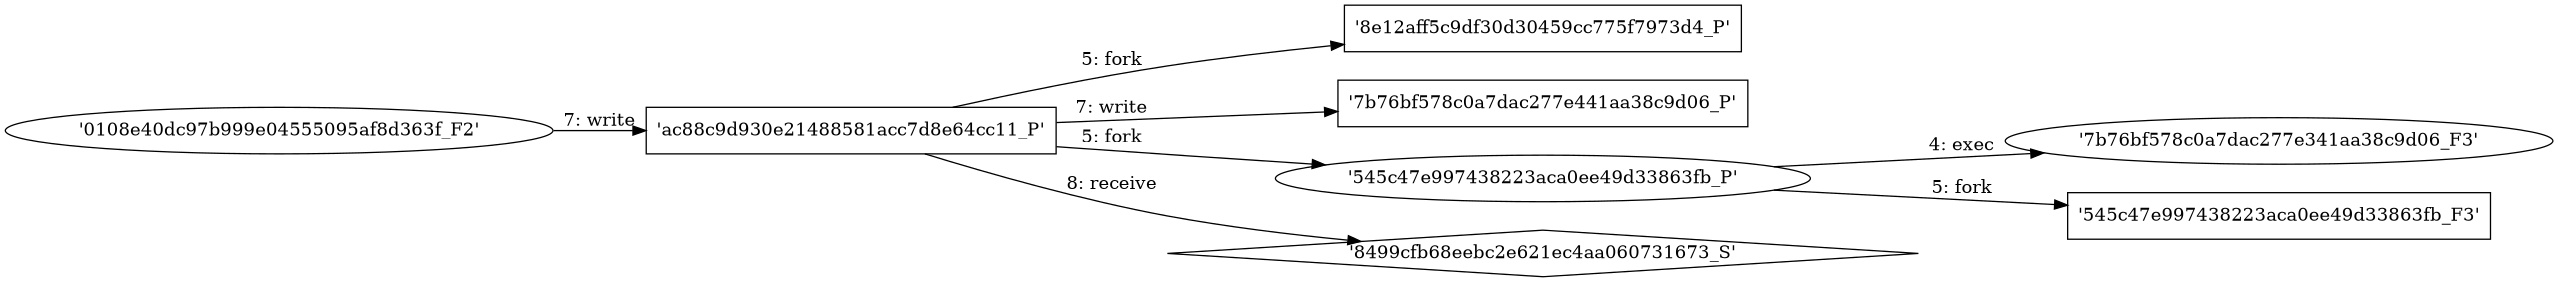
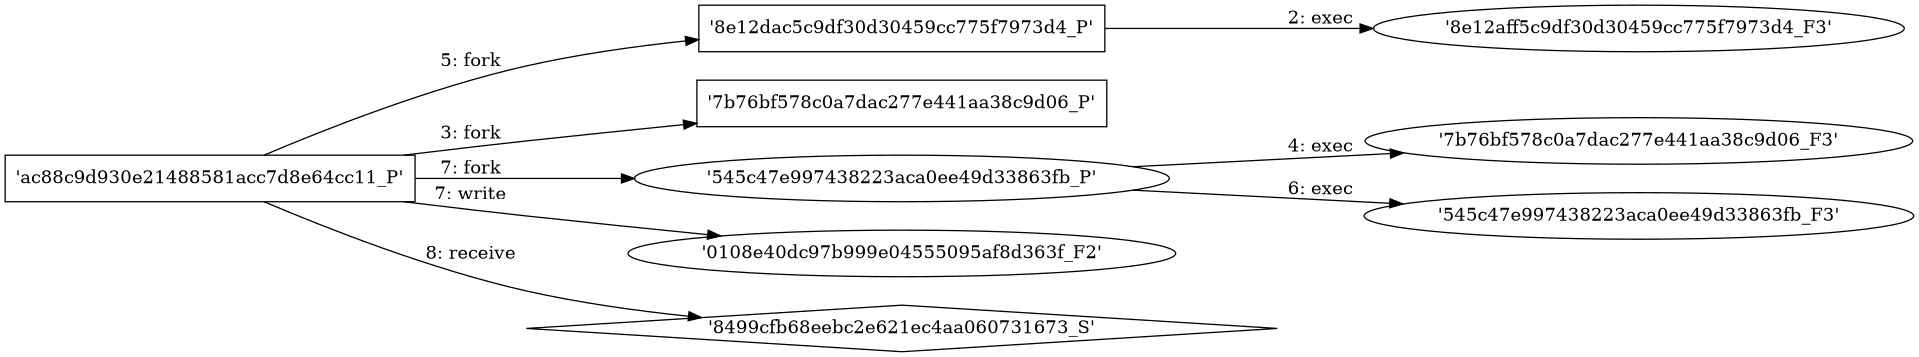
node "'8e12aff5c9df30d30459cc775f7973d4_P'": label "'8e12aff5c9df30d30459cc775f7973d4_P'" -> "'8e12dac5c9df30d30459cc775f7973d4_P'"
node "'8e12aff5c9df30d30459cc775f7973d4_F3'": added
edge "'ac88c9d930e21488581acc7d8e64cc11_P'" -> "'7b76bf578c0a7dac277e441aa38c9d06_P'": label "7: write" -> "3: fork"
edge "'0108e40dc97b999e04555095af8d363f_F2'" -> "'ac88c9d930e21488581acc7d8e64cc11_P'": reversed
edge "'ac88c9d930e21488581acc7d8e64cc11_P'" -> "'545c47e997438223aca0ee49d33863fb_P'": label "5: fork" -> "7: fork"
node "'7b76bf578c0a7dac277e341aa38c9d06_F3'": label "'7b76bf578c0a7dac277e341aa38c9d06_F3'" -> "'7b76bf578c0a7dac277e441aa38c9d06_F3'"
edge "'545c47e997438223aca0ee49d33863fb_P'" -> "'545c47e997438223aca0ee49d33863fb_F3'": label "5: fork" -> "6: exec"
node "'545c47e997438223aca0ee49d33863fb_F3'": shape box -> ellipse
